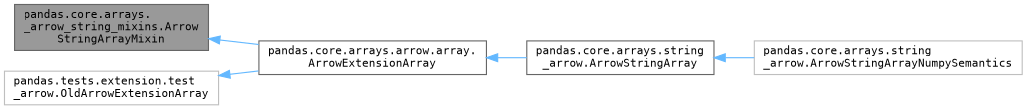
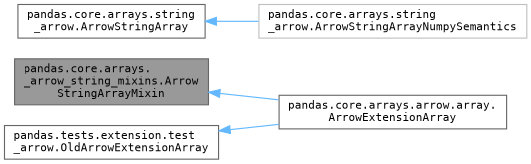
edge "pandas.core.arrays.string _arrow.ArrowStringArray" -> "pandas.core.arrays.arrow.array. ArrowExtensionArray": removed
node "pandas.tests.extension.test _arrow.OldArrowExtensionArray": color grey75 -> gray40
